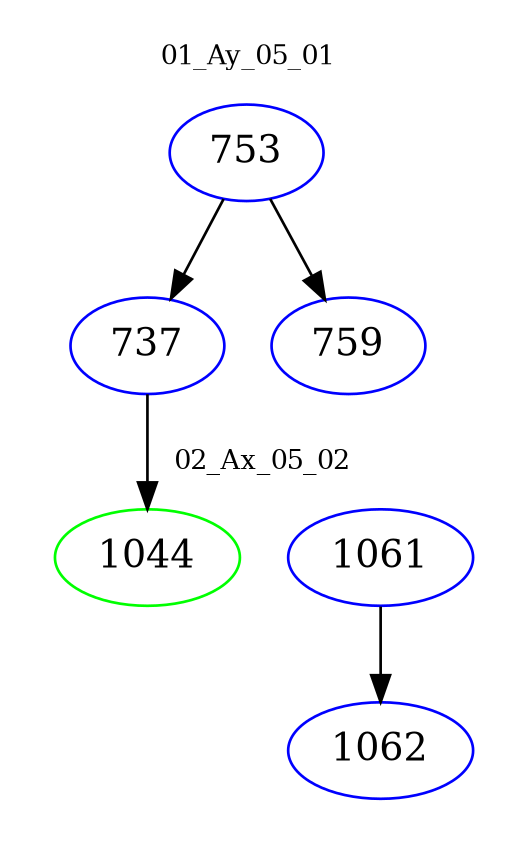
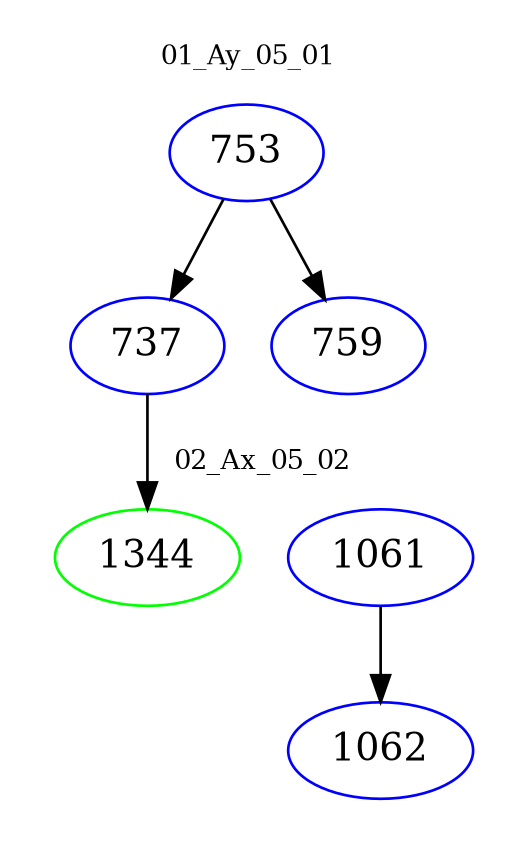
node "1044": label "1044" -> "1344"
